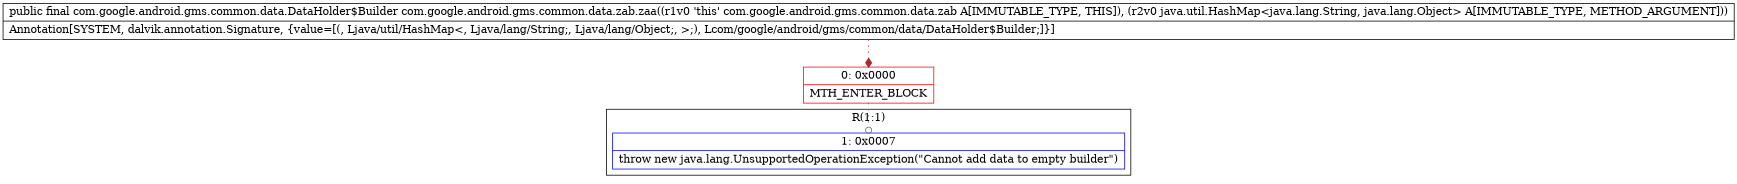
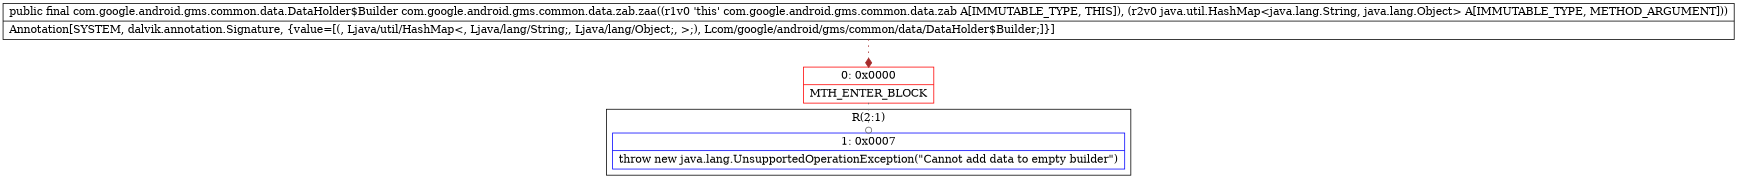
cluster "R(1:1)": label "R(1:1)" -> "R(2:1)"
